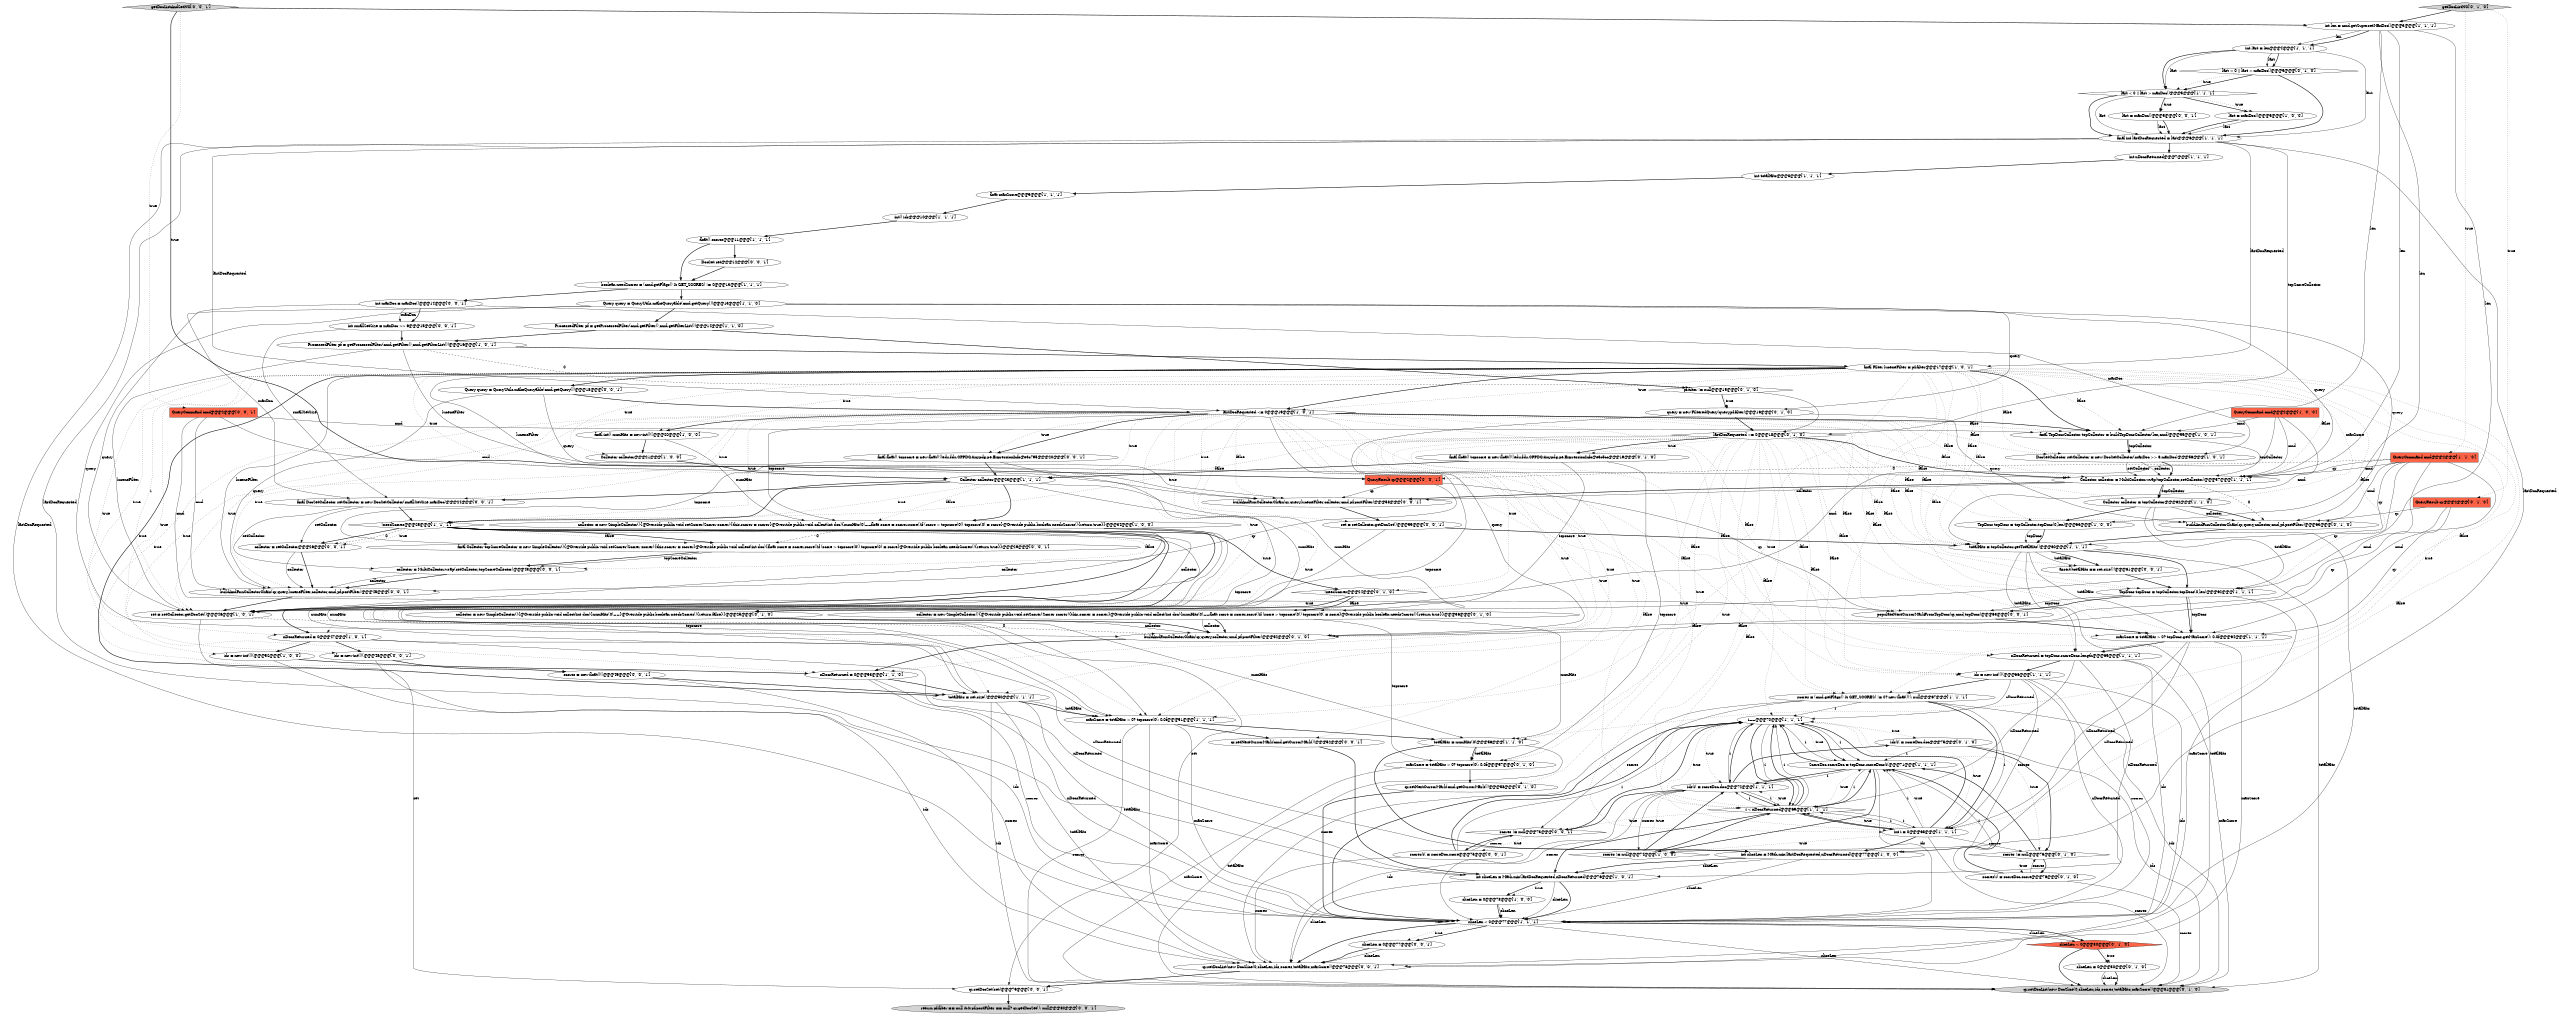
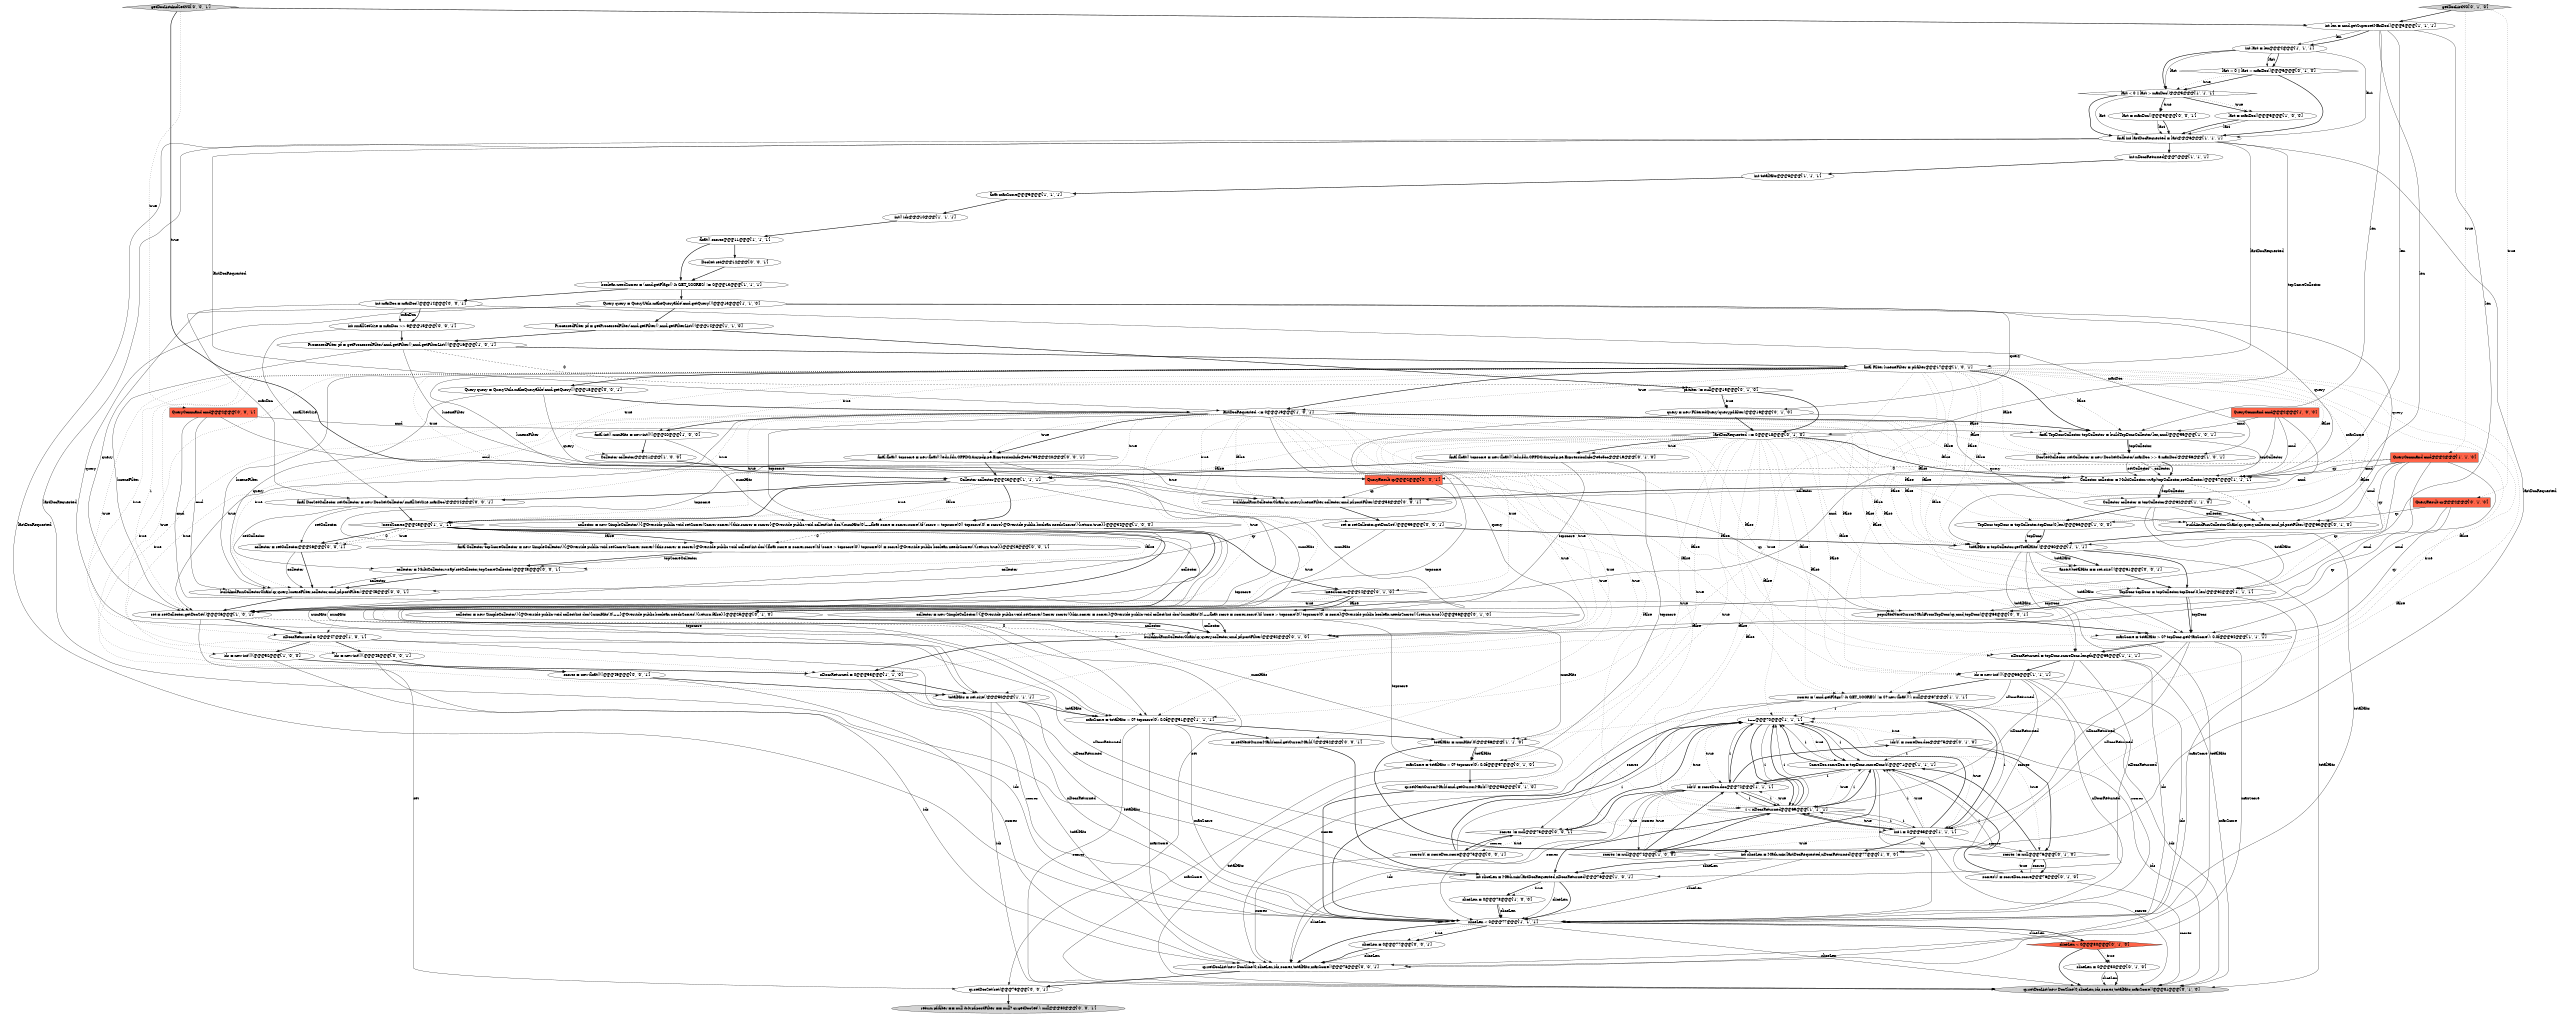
edge "final Filter luceneFilter = pf.filter@@@17@@@['1', '0', '1']" -> "totalHits = set.size()@@@50@@@['1', '1', '1']": style bold -> dotted
edge "pf.filter != null@@@15@@@['0', '1', '0']" -> "lastDocRequested <= 0@@@18@@@['0', '1', '0']": style solid -> bold
edge "lastDocRequested <= 0@@@19@@@['1', '0', '1']" -> "set = setCollector.getDocSet()@@@46@@@['1', '0', '1']": style dotted -> solid
edge "!needScores@@@25@@@['1', '1', '1']" -> "nDocsReturned = 0@@@47@@@['1', '0', '1']": now "set = setCollector.getDocSet()@@@46@@@['1', '0', '1']" -> "nDocsReturned = 0@@@47@@@['1', '0', '1']"
edge "lastDocRequested <= 0@@@19@@@['1', '0', '1']" -> "totalHits = set.size()@@@50@@@['1', '1', '1']": removed, label "true"
